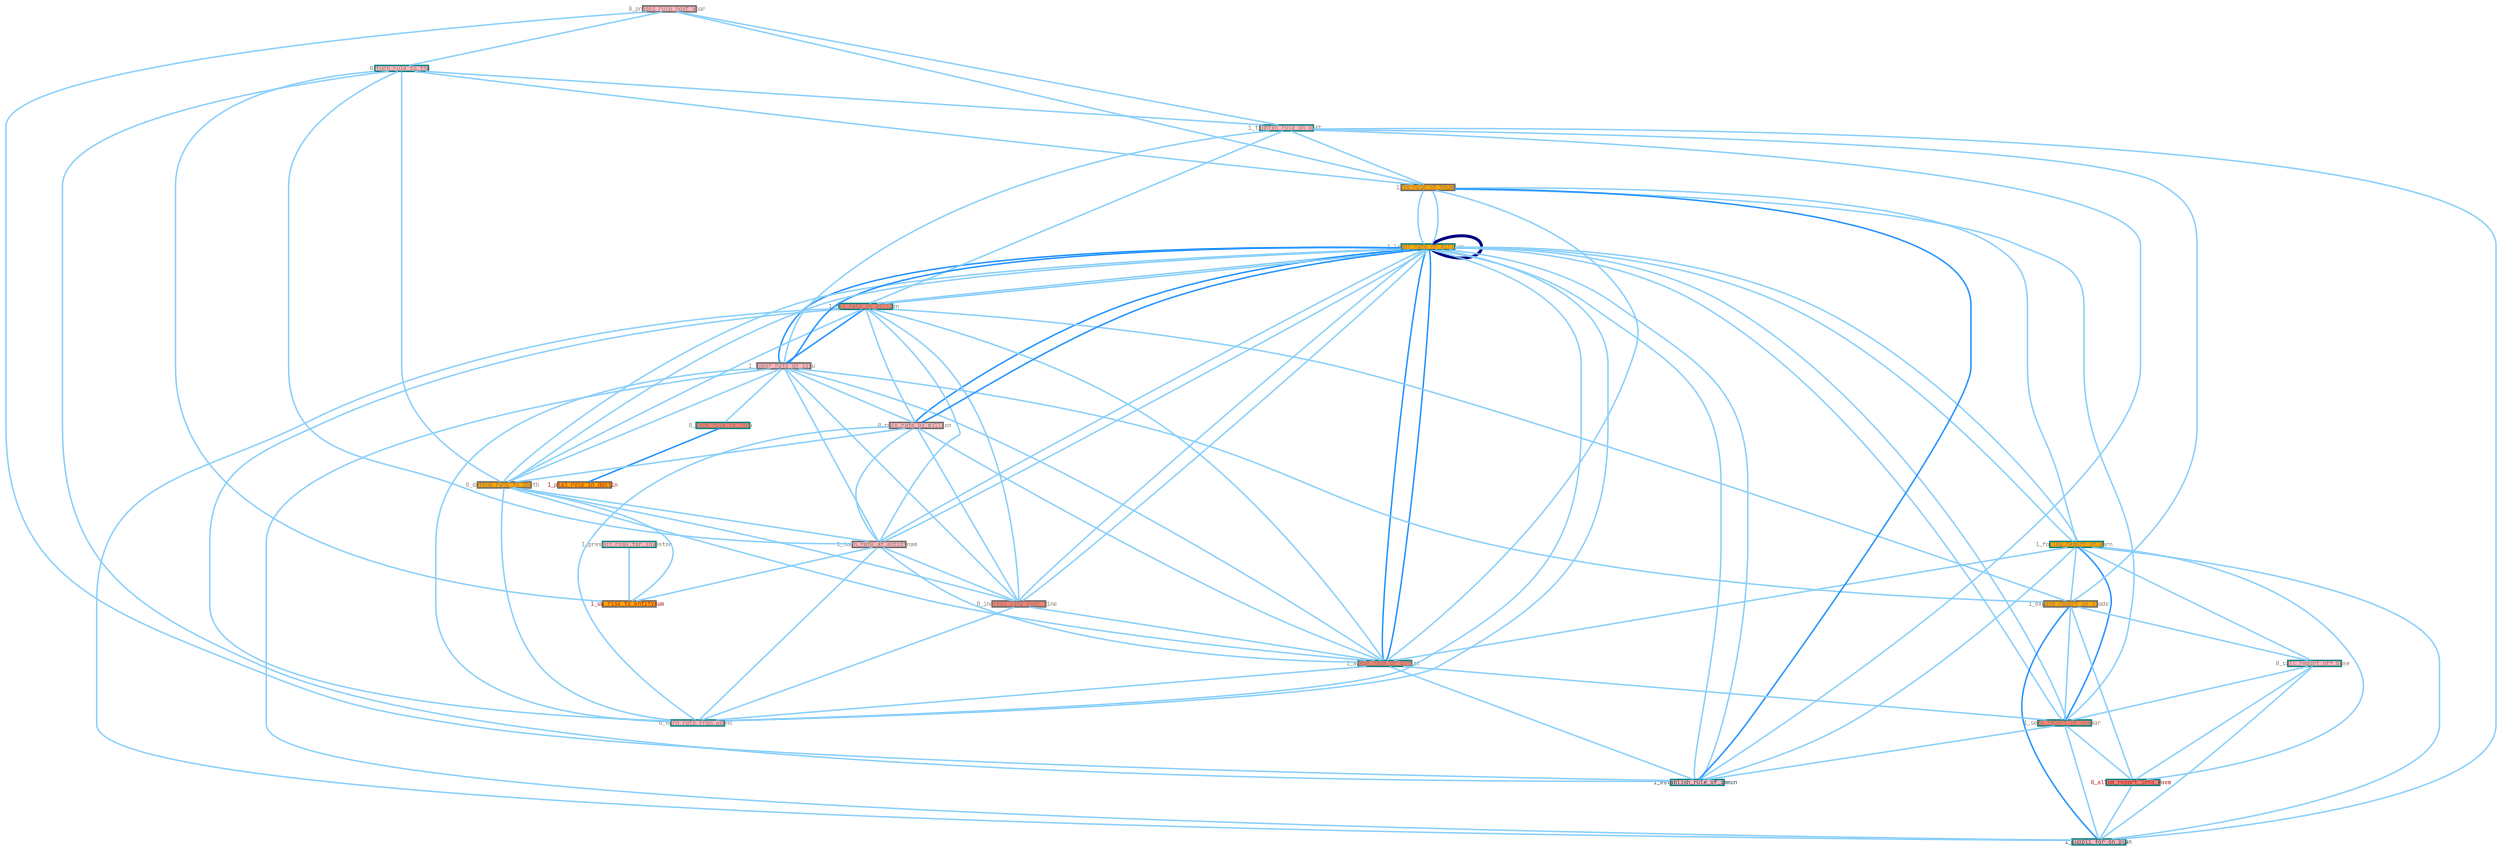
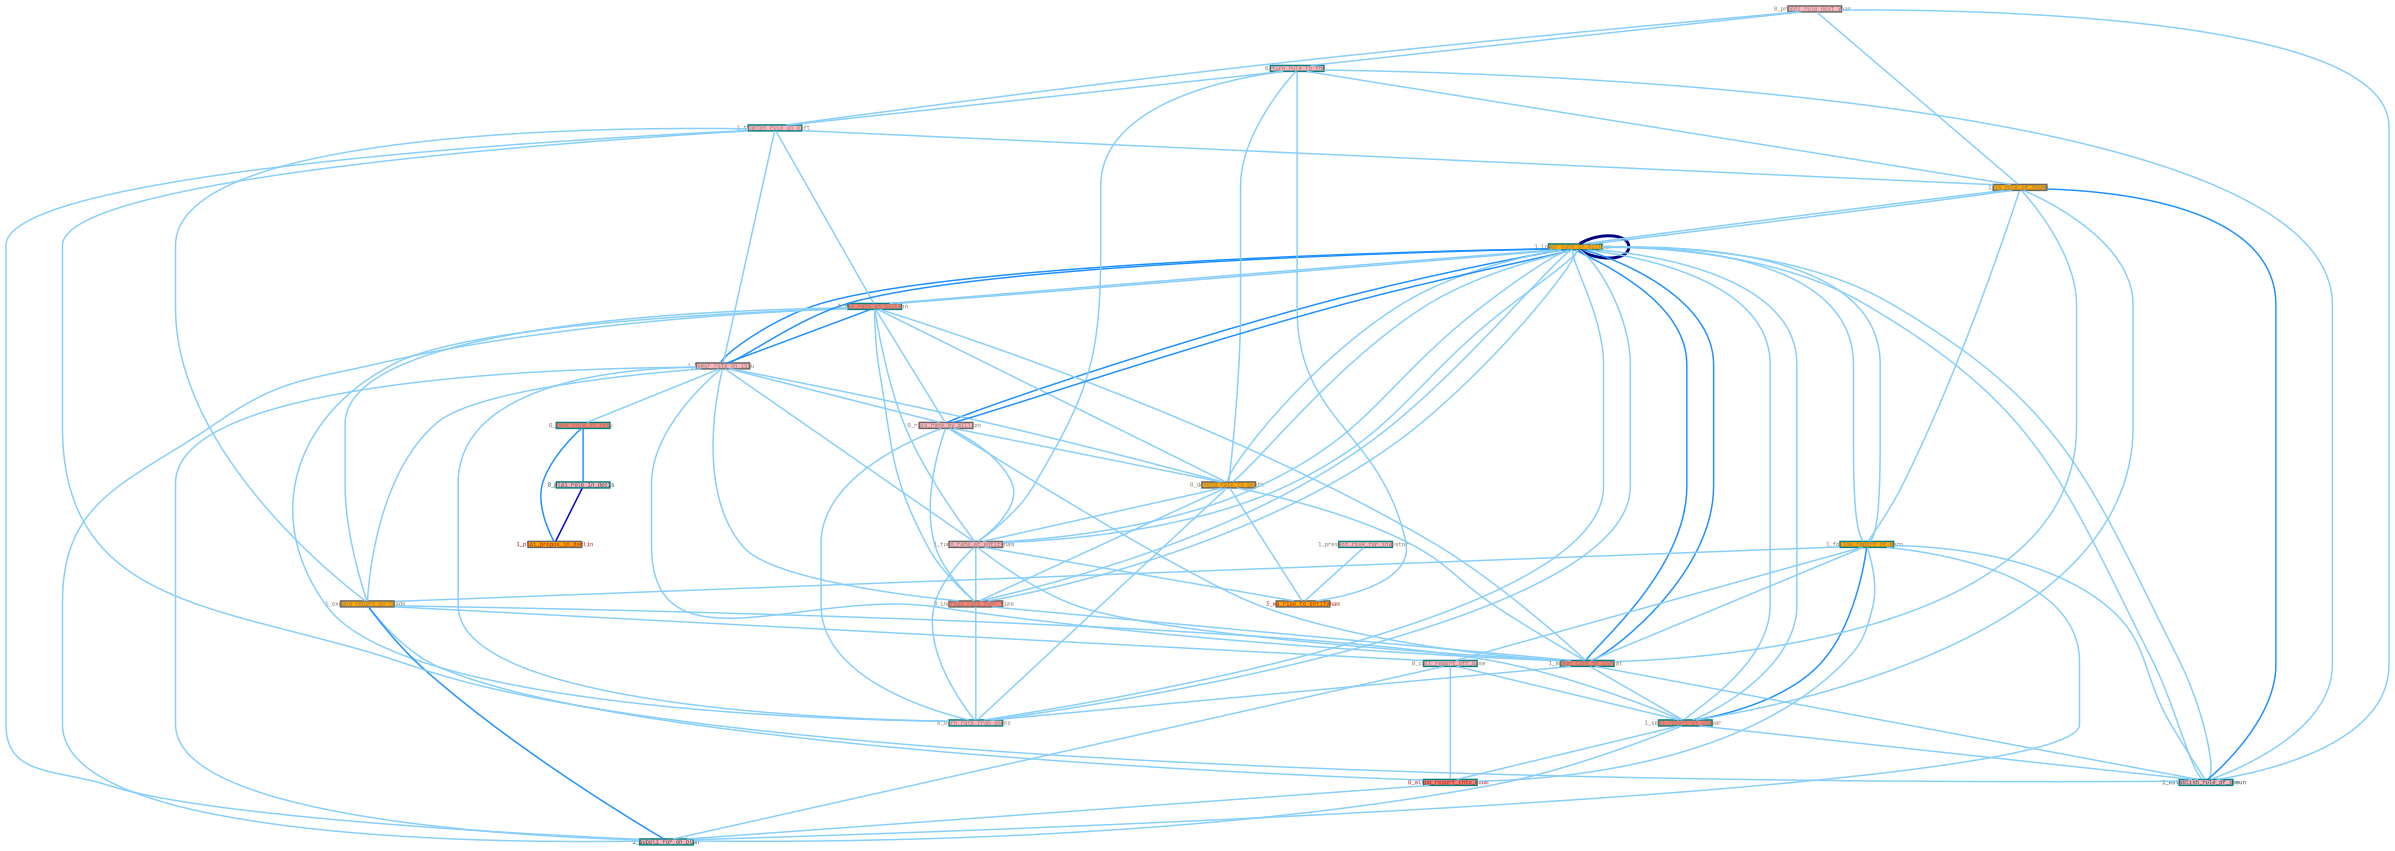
node "0_plai_role_in_decis": added
node "1_plai_role_in_declin": label "1_plai_role_in_declin" -> "1_plai_propos_in_declin"
node "1_wa_risk_to_entitynam": label "1_wa_risk_to_entitynam" -> "3_wa_risk_to_entitynam"
